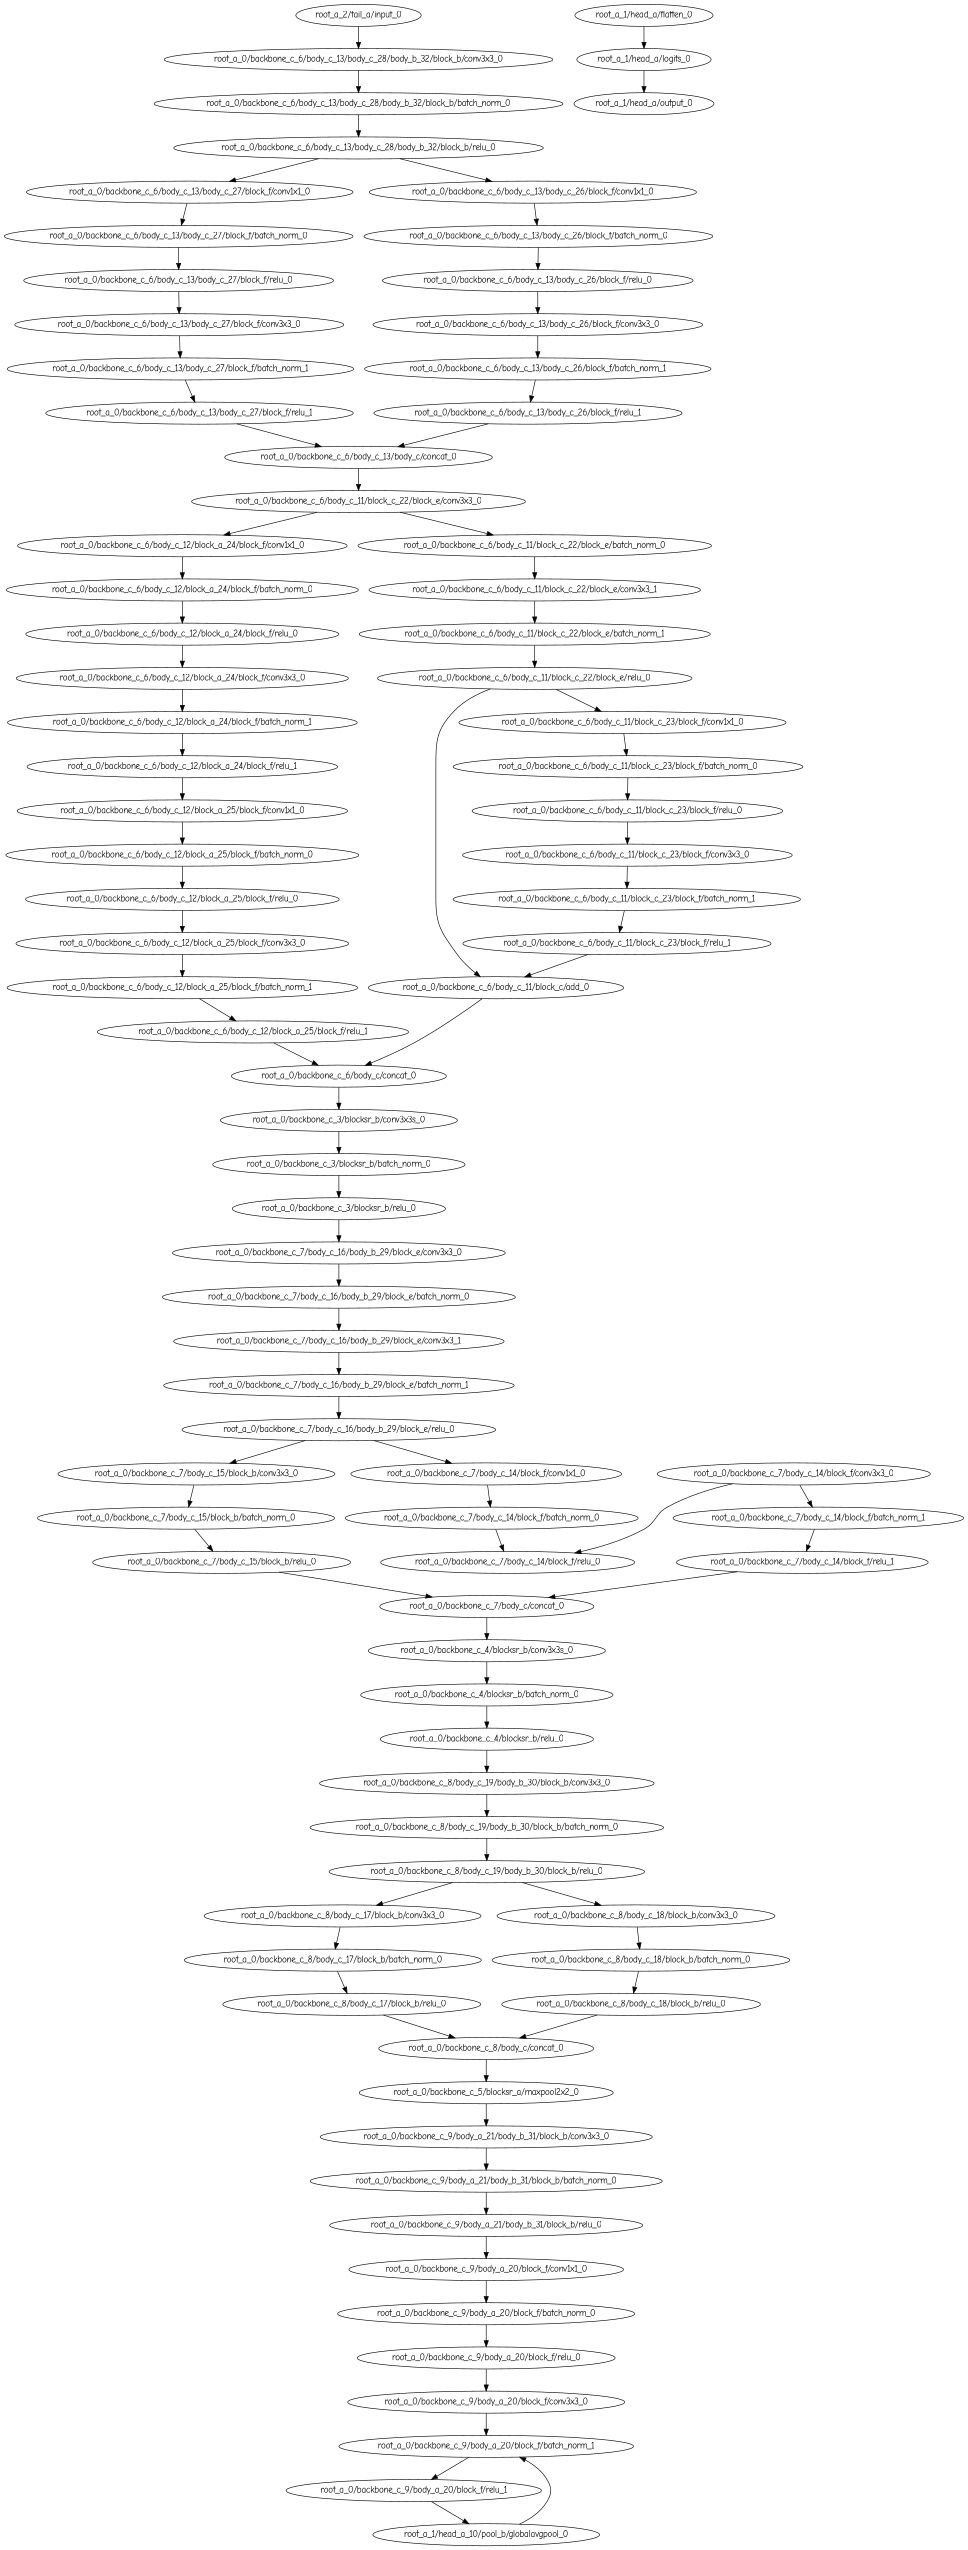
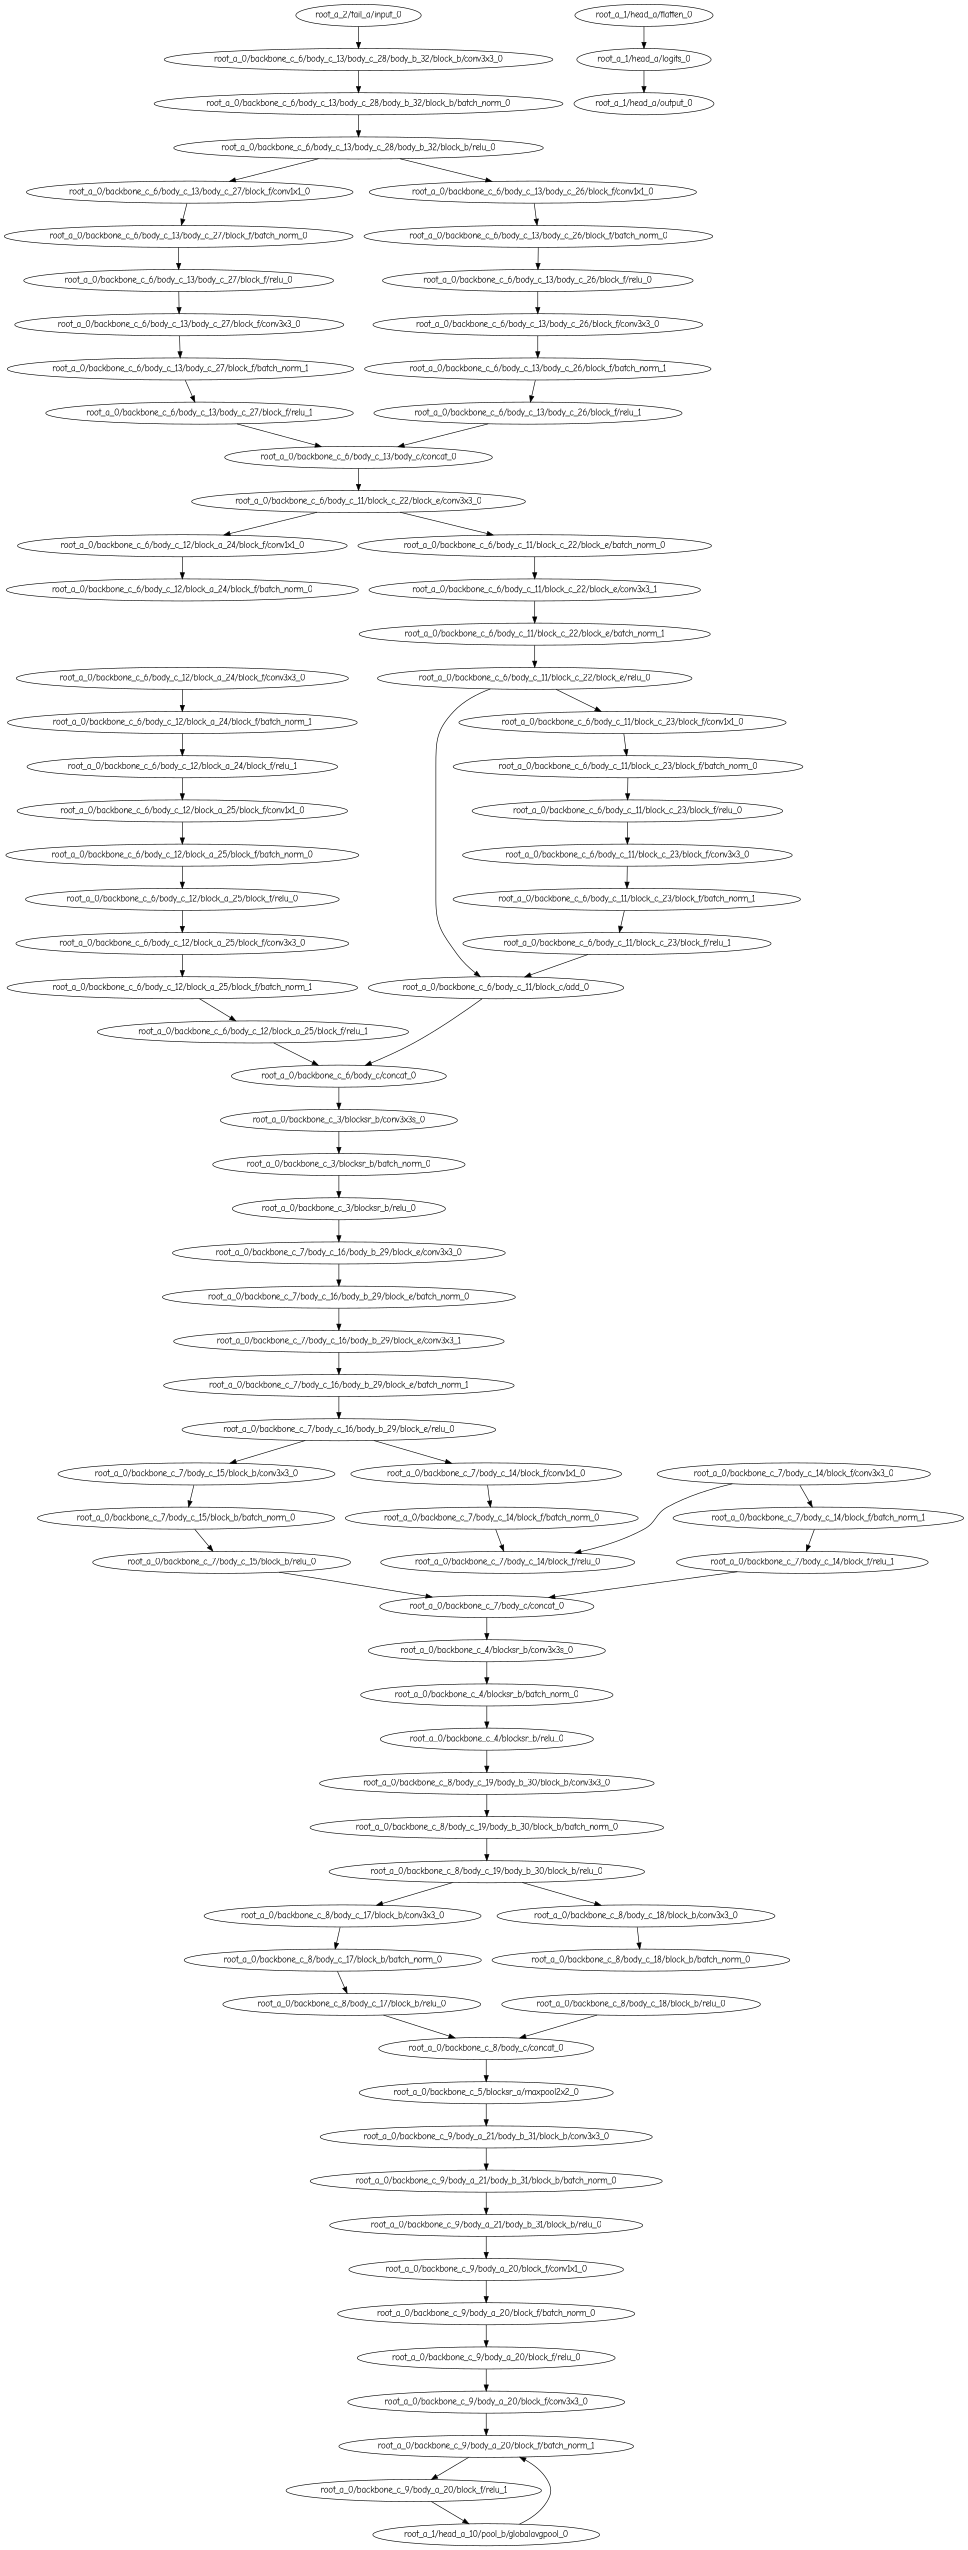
node "root_a_0/backbone_c_6/body_c_12/block_a_24/block_f/relu_0": removed
edge "root_a_0/backbone_c_8/body_c_18/block_b/batch_norm_0" -> "root_a_0/backbone_c_8/body_c_18/block_b/relu_0": removed
